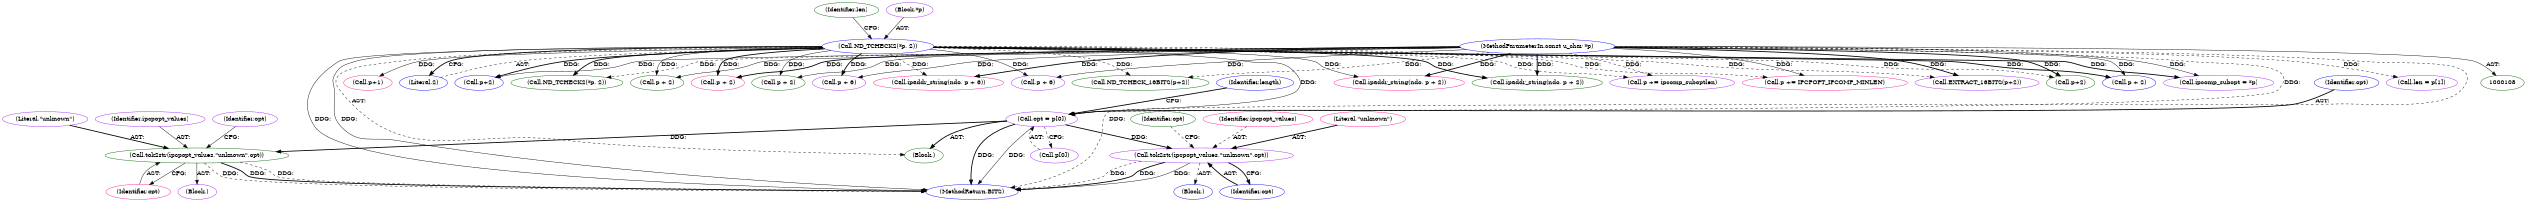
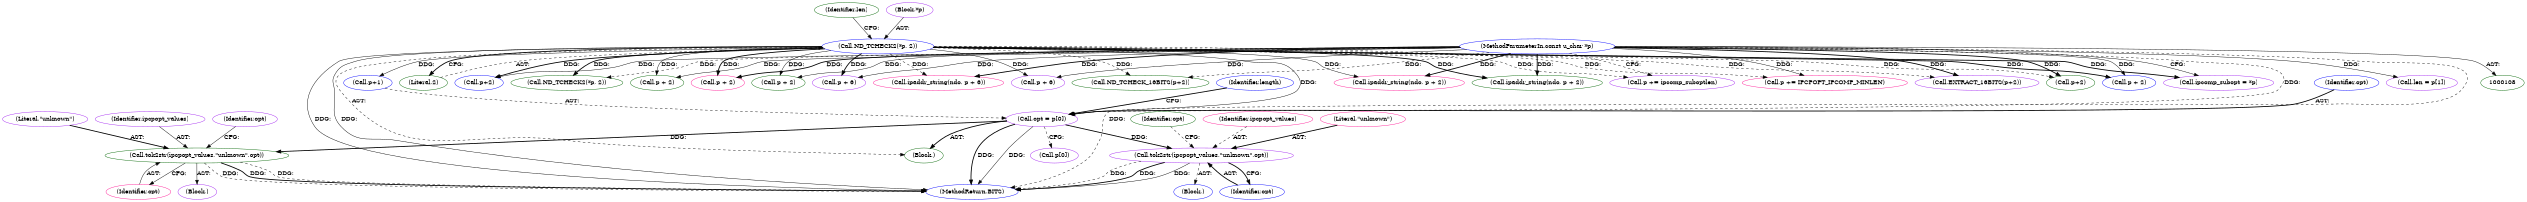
edge "(MethodParameterIn,const u_char *p)" -> "(Call,len = p[1])": style dashed -> solid
edge "(MethodParameterIn,const u_char *p)" -> "(Call,p += ipcomp_suboptlen)": label "DDG: " -> "CFG: "
edge "(MethodParameterIn,const u_char *p)" -> "(Call,ipcomp_subopt = *p)": label "DDG: " -> "CFG: "
node "(Call,p+1)": color deeppink -> blue
node "(Literal,2)": color blue -> darkgreen
edge "(Call,p[0])" -> "(Call,opt = p[0])": now "(Call,p+1)" -> "(Call,opt = p[0])"
